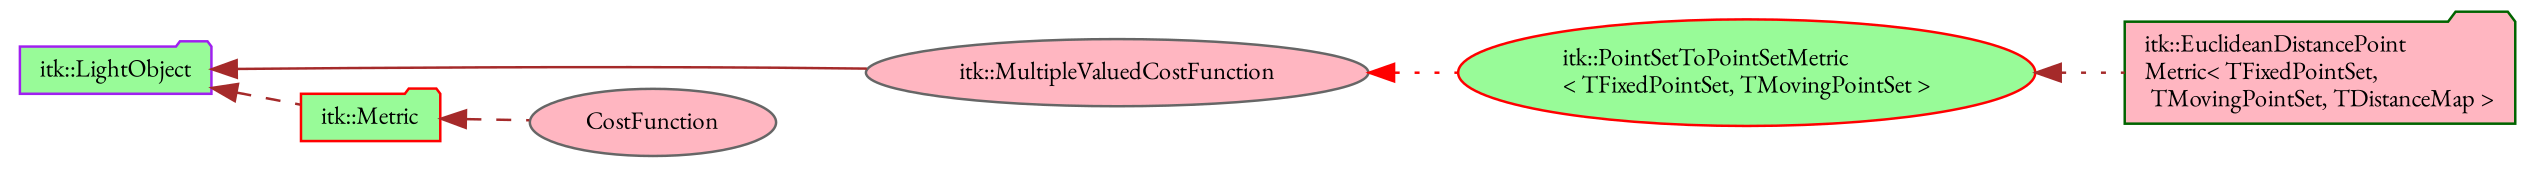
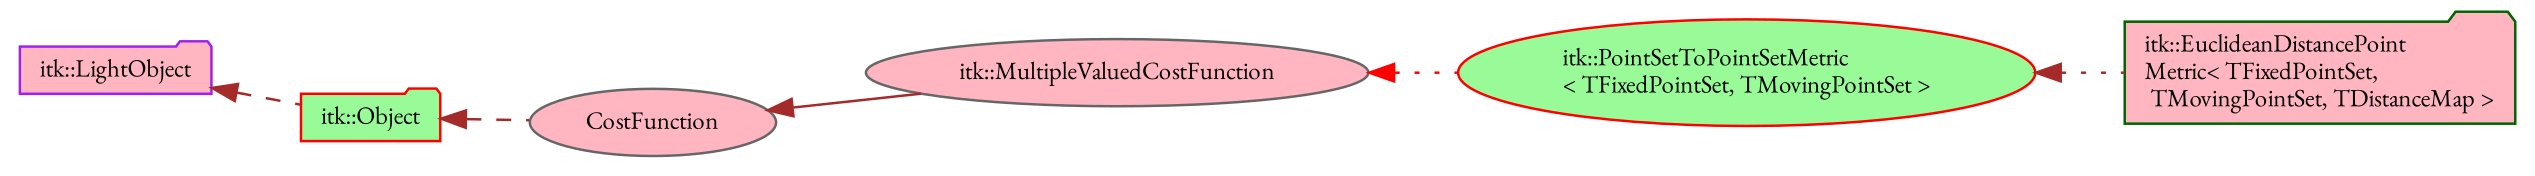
edge "itk::MultipleValuedCostFunction" -> "itk::LightObject": now "itk::MultipleValuedCostFunction" -> "CostFunction"
node "itk::LightObject": fillcolor palegreen -> lightpink
node "itk::Metric": label "itk::Metric" -> "itk::Object"
